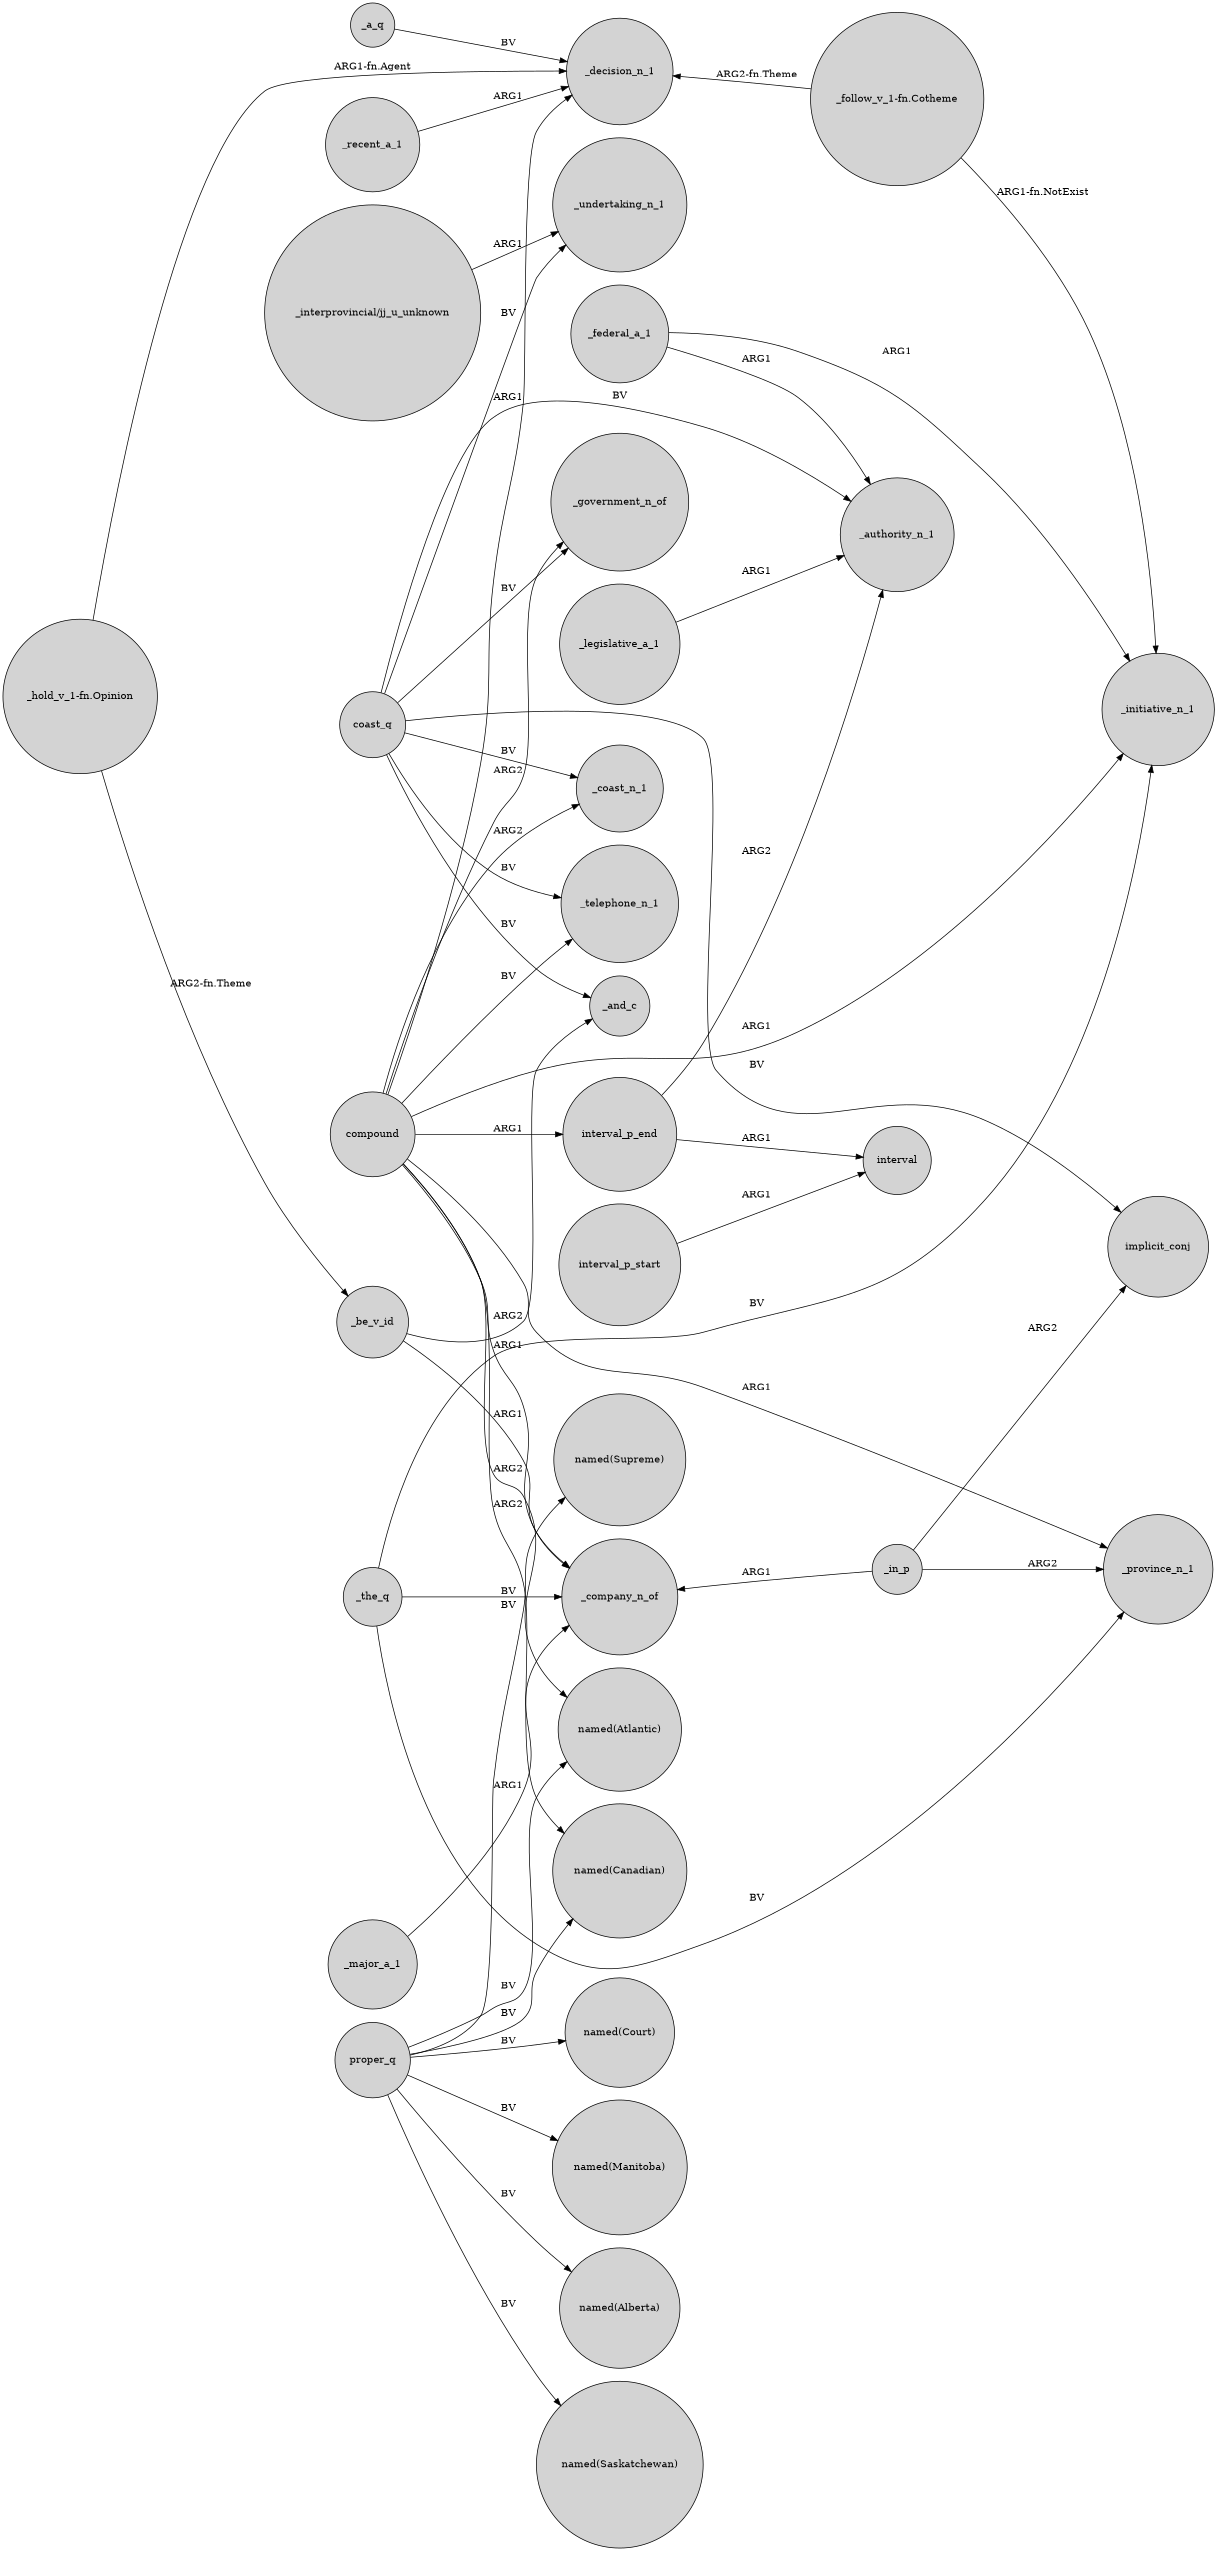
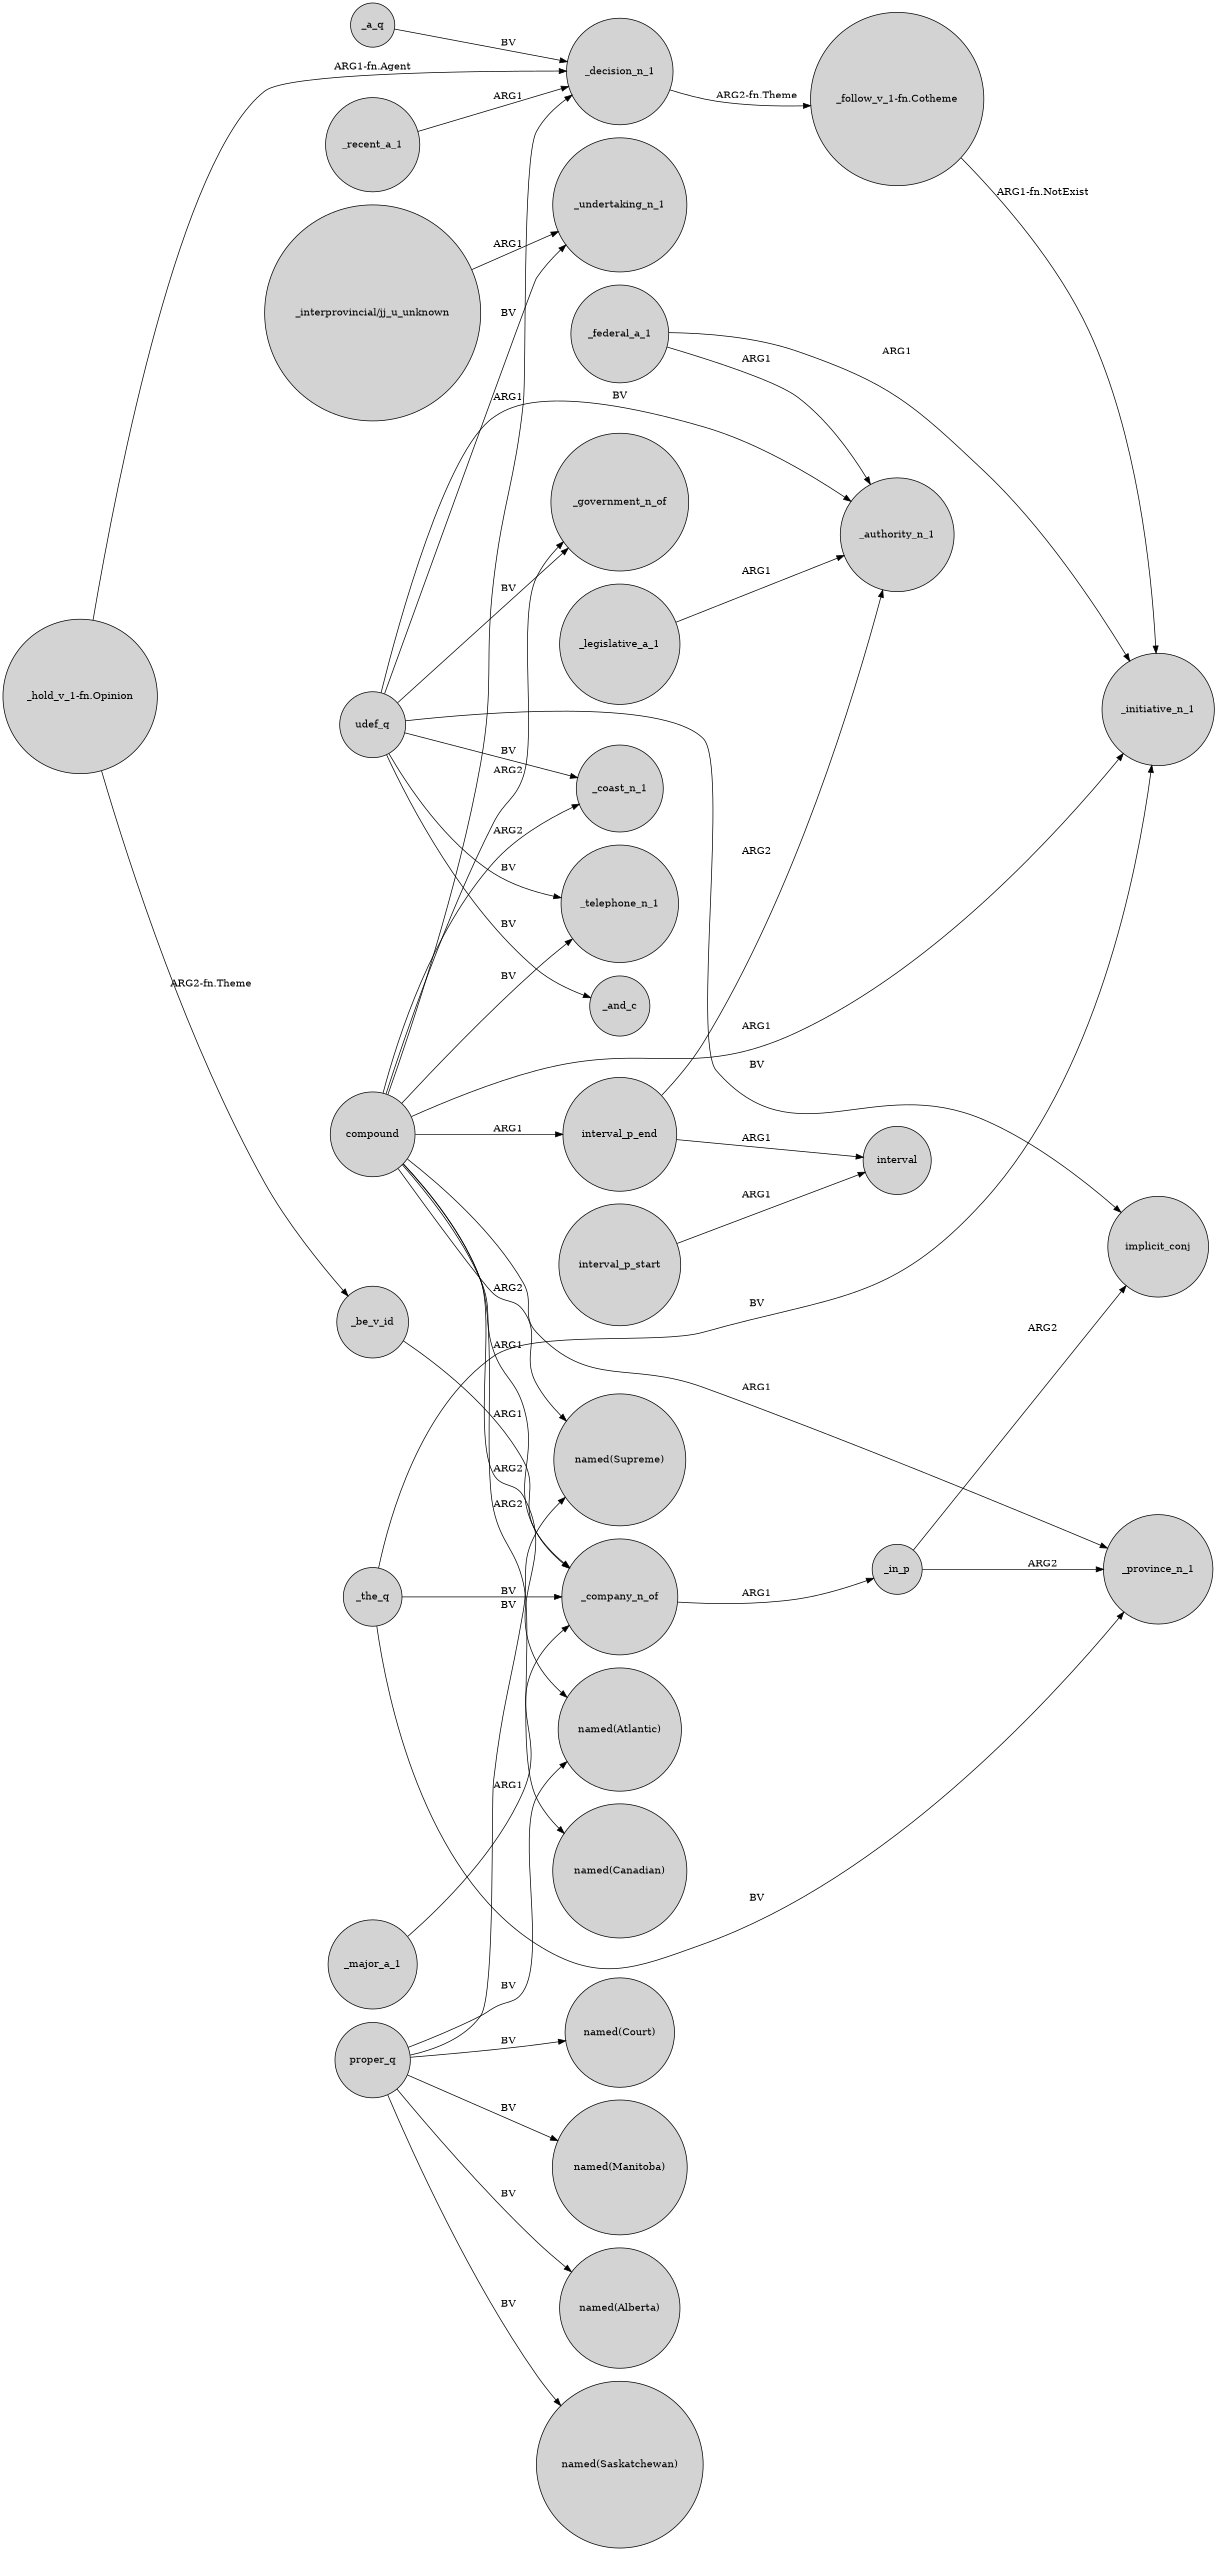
edge "_follow_v_1-fn.Cotheme" -> "_decision_n_1": reversed
node "coast_q": label "coast_q" -> "udef_q"
edge "_be_v_id" -> "_and_c": removed, label "ARG2"
edge "compound" -> "named(Supreme)": added, label "ARG2"
edge "_in_p" -> "_company_n_of": reversed
edge "proper_q" -> "named(Canadian)": removed, label "BV"
